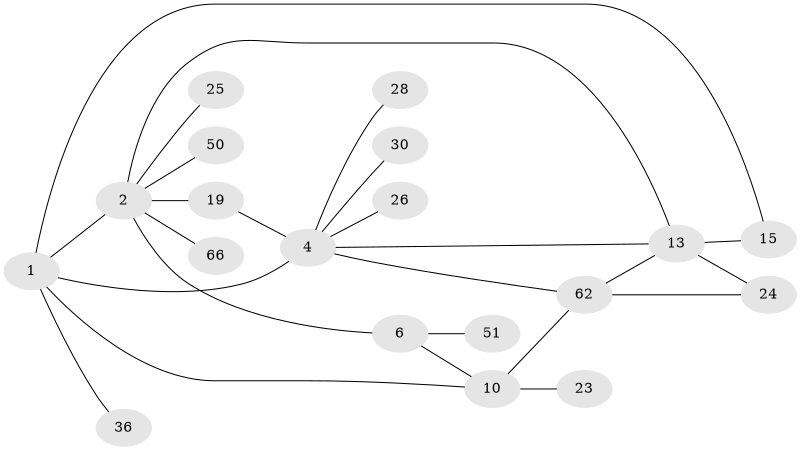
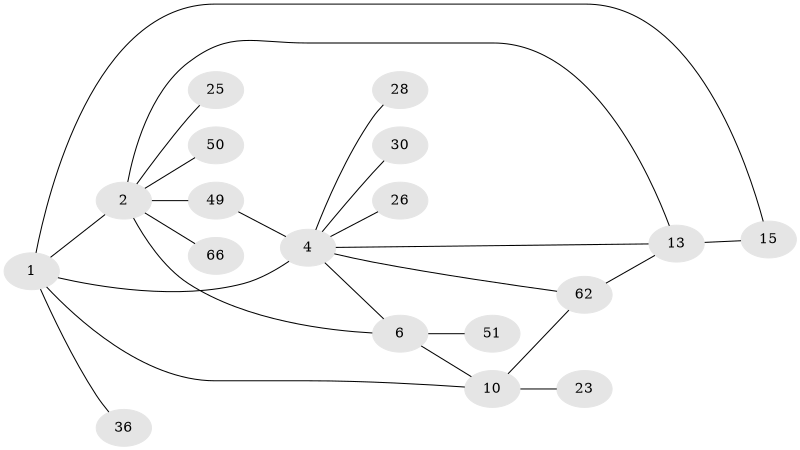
node "19": label "19" -> "49"
edge "4" -- "6": added
node "24": removed
